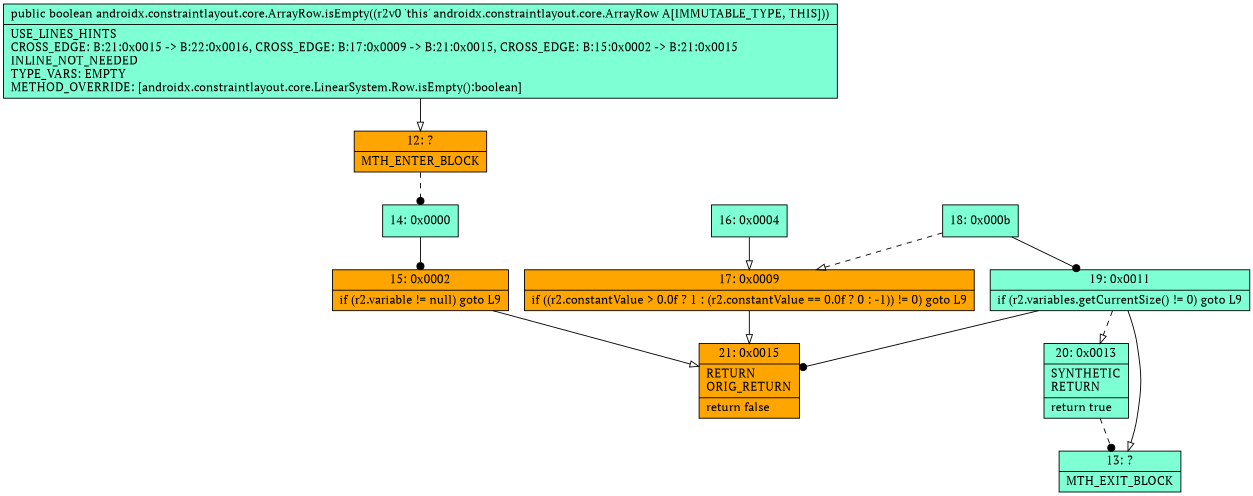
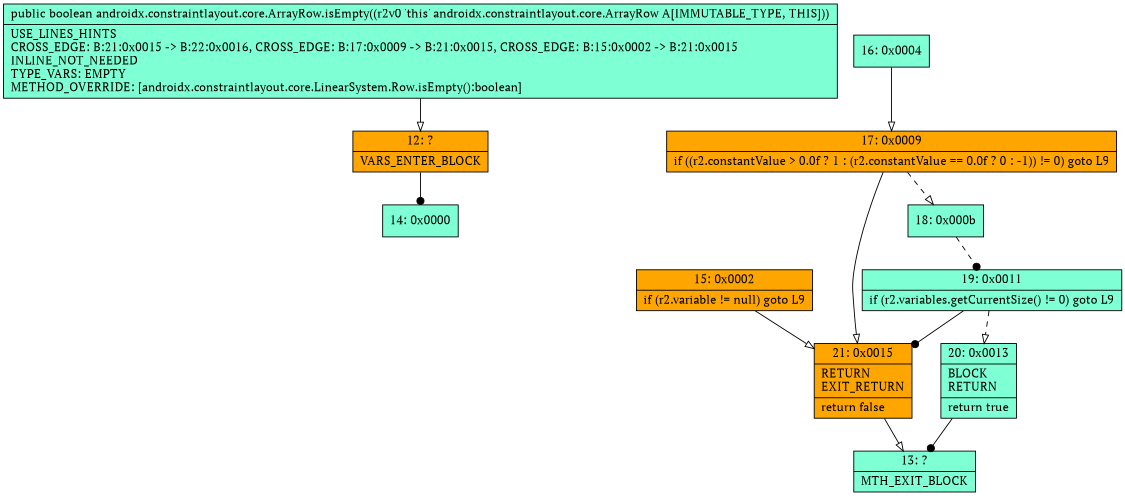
node "12: ?": text "MTH_ENTER_BLOCK" -> "VARS_ENTER_BLOCK"
edge "12: ?" -> "14: 0x0000": style dashed -> solid
edge "14: 0x0000" -> "15: 0x0002": removed
edge "18: 0x000b" -> "17: 0x0009": reversed
edge "18: 0x000b" -> "19: 0x0011": style solid -> dashed
node "20: 0x0013": text "SYNTHETIC" -> "BLOCK"
edge "19: 0x0011" -> "13: ?": now "21: 0x0015" -> "13: ?"
node "21: 0x0015": text "ORIG_RETURN" -> "EXIT_RETURN"
edge "20: 0x0013" -> "13: ?": style dashed -> solid
